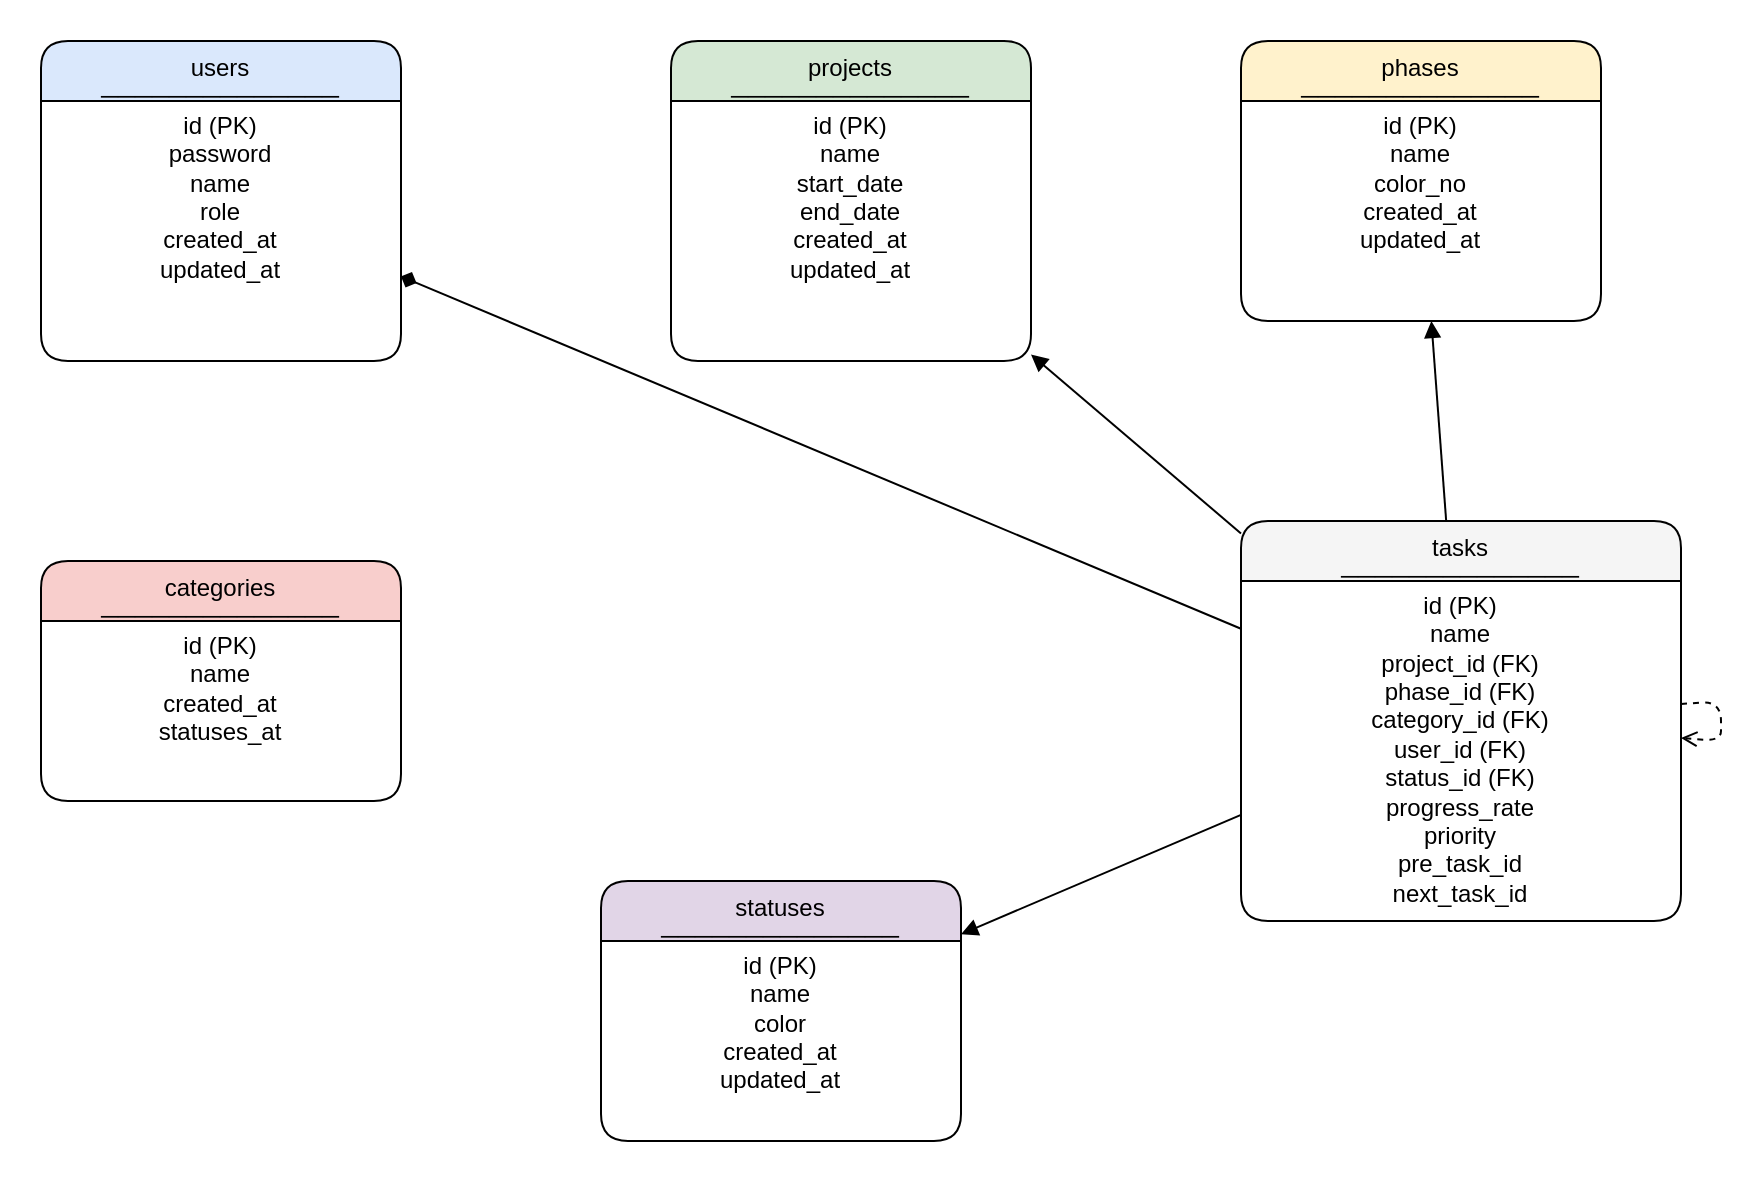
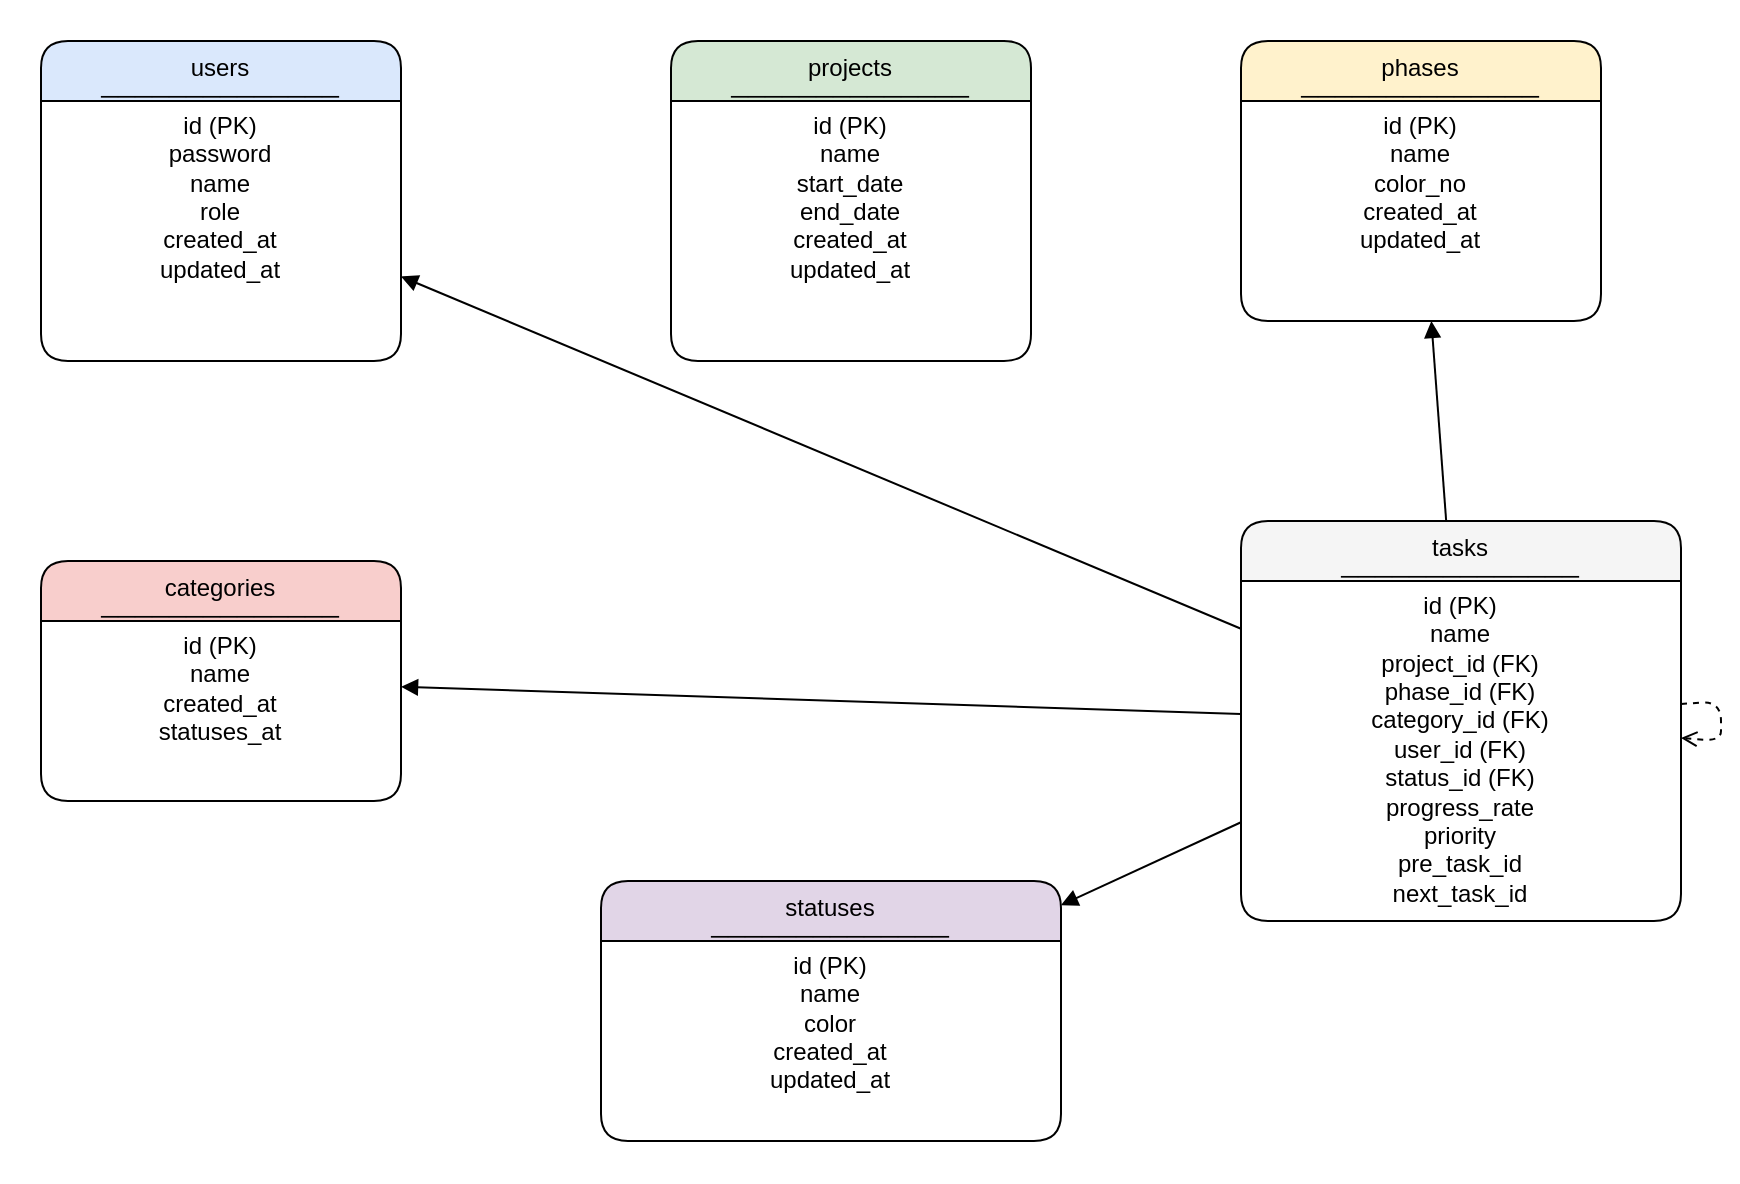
edge "tasks ────────────── id (PK) name project_id (FK) phase_id (FK) category_id (FK) user_id (FK) status_id (FK) progress_rate priority pre_task_id next_task_id" -> "users ────────────── id (PK) password name role created_at updated_at": arrowhead diamond -> block
edge "tasks ────────────── id (PK) name project_id (FK) phase_id (FK) category_id (FK) user_id (FK) status_id (FK) progress_rate priority pre_task_id next_task_id" -> "projects ────────────── id (PK) name start_date end_date created_at updated_at": removed
edge "tasks ────────────── id (PK) name project_id (FK) phase_id (FK) category_id (FK) user_id (FK) status_id (FK) progress_rate priority pre_task_id next_task_id" -> "categories ────────────── id (PK) name created_at statuses_at": added
node "statuses ────────────── id (PK) name color created_at updated_at": size 360x260 -> 460x260
